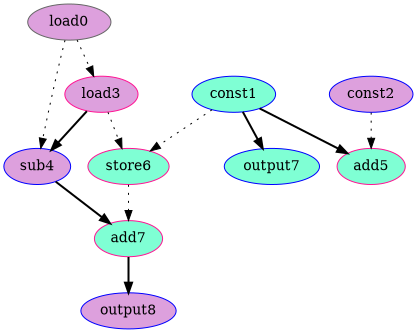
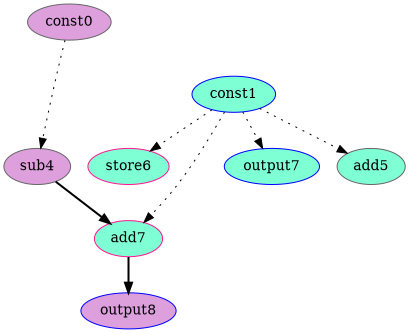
node "load0": label "load0" -> "const0"
node "load3": removed
node "const2": removed
edge "const1" -> "output7": style bold -> dotted
edge "const1" -> "add5": style bold -> dotted
node "sub4": color blue -> gray40
node "add5": color deeppink -> gray40
edge "store6" -> "add7": now "const1" -> "add7"
